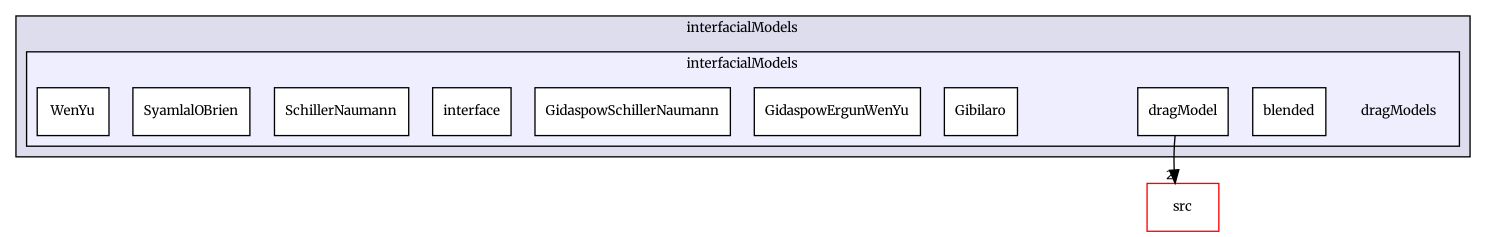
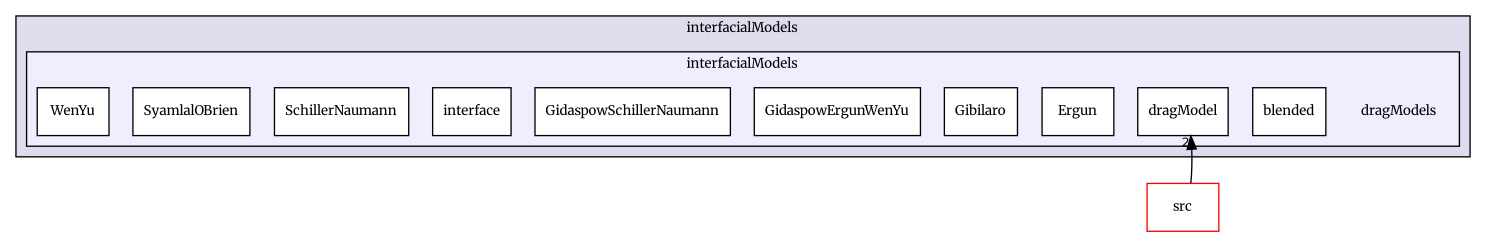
node "Ergun": added
edge "dragModel" -> "src": reversed
